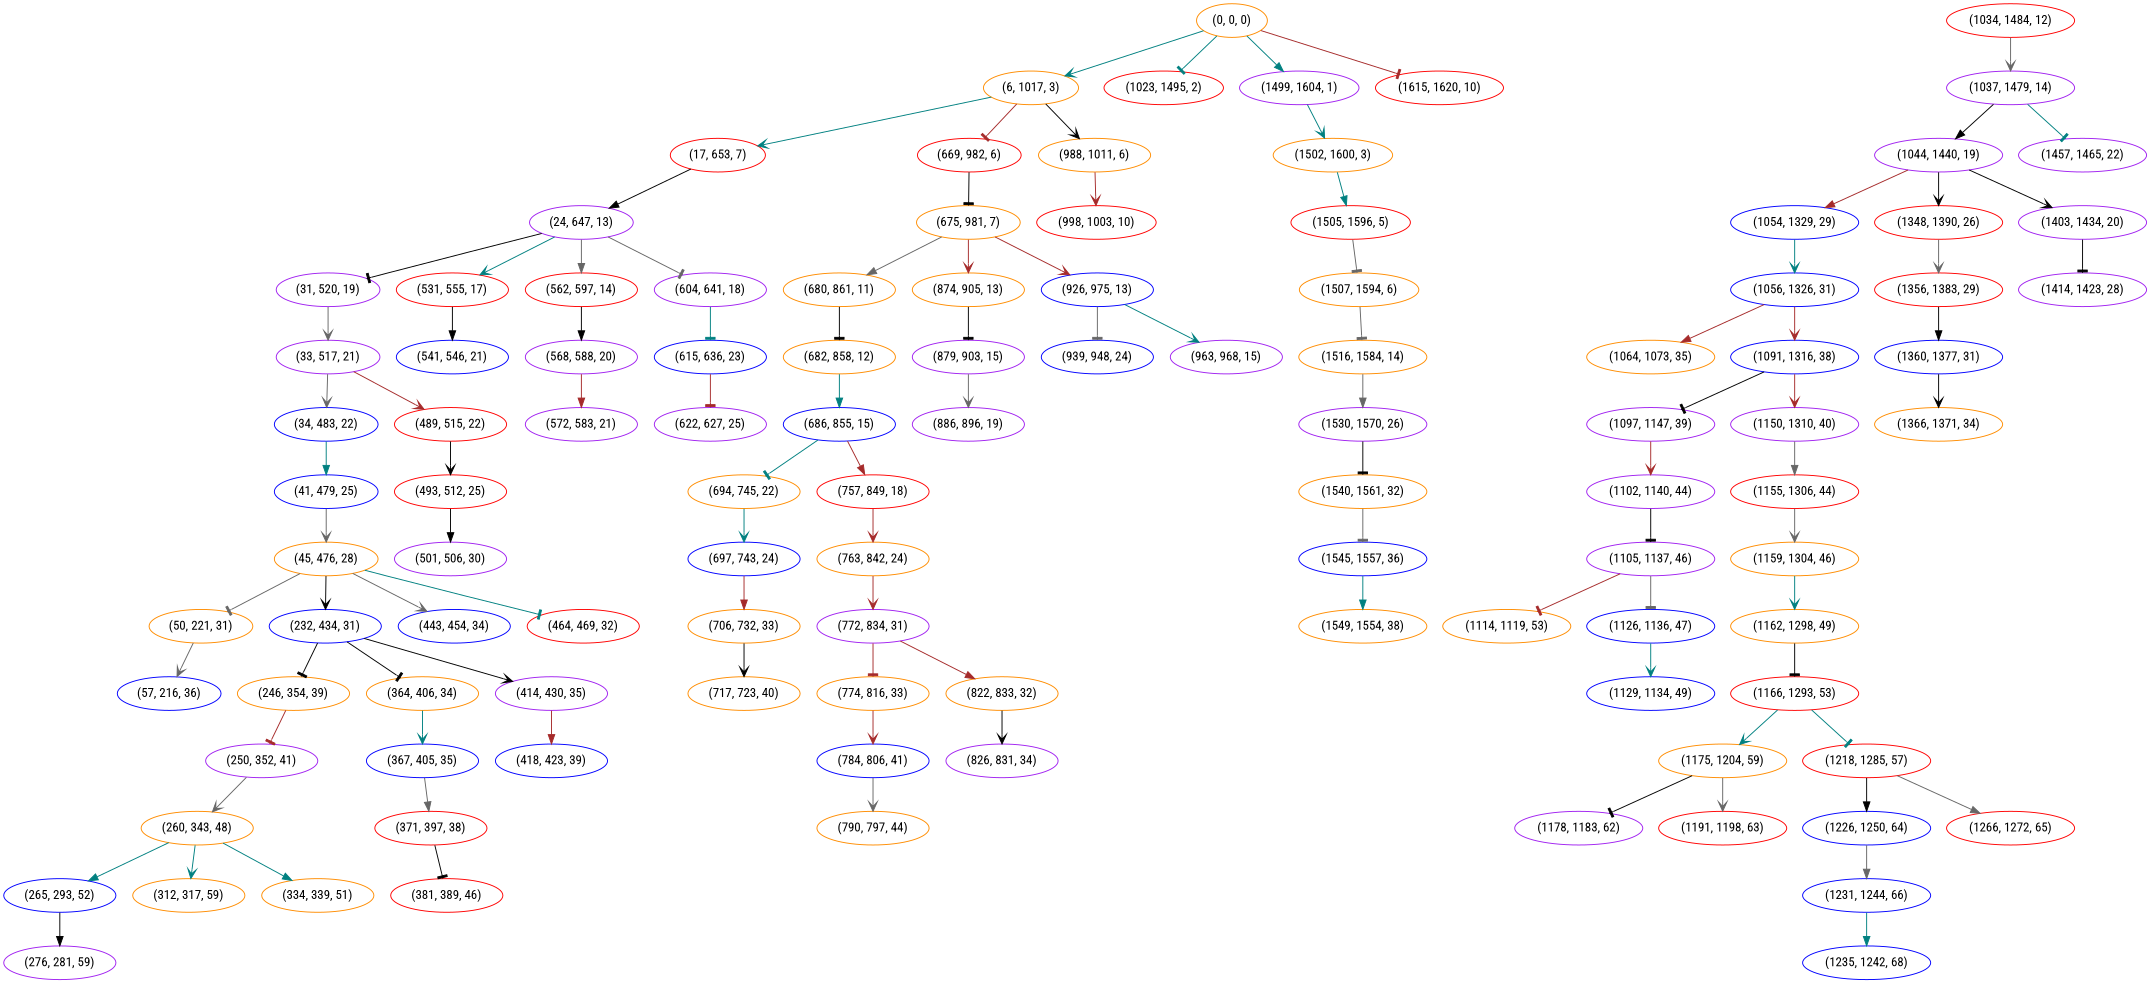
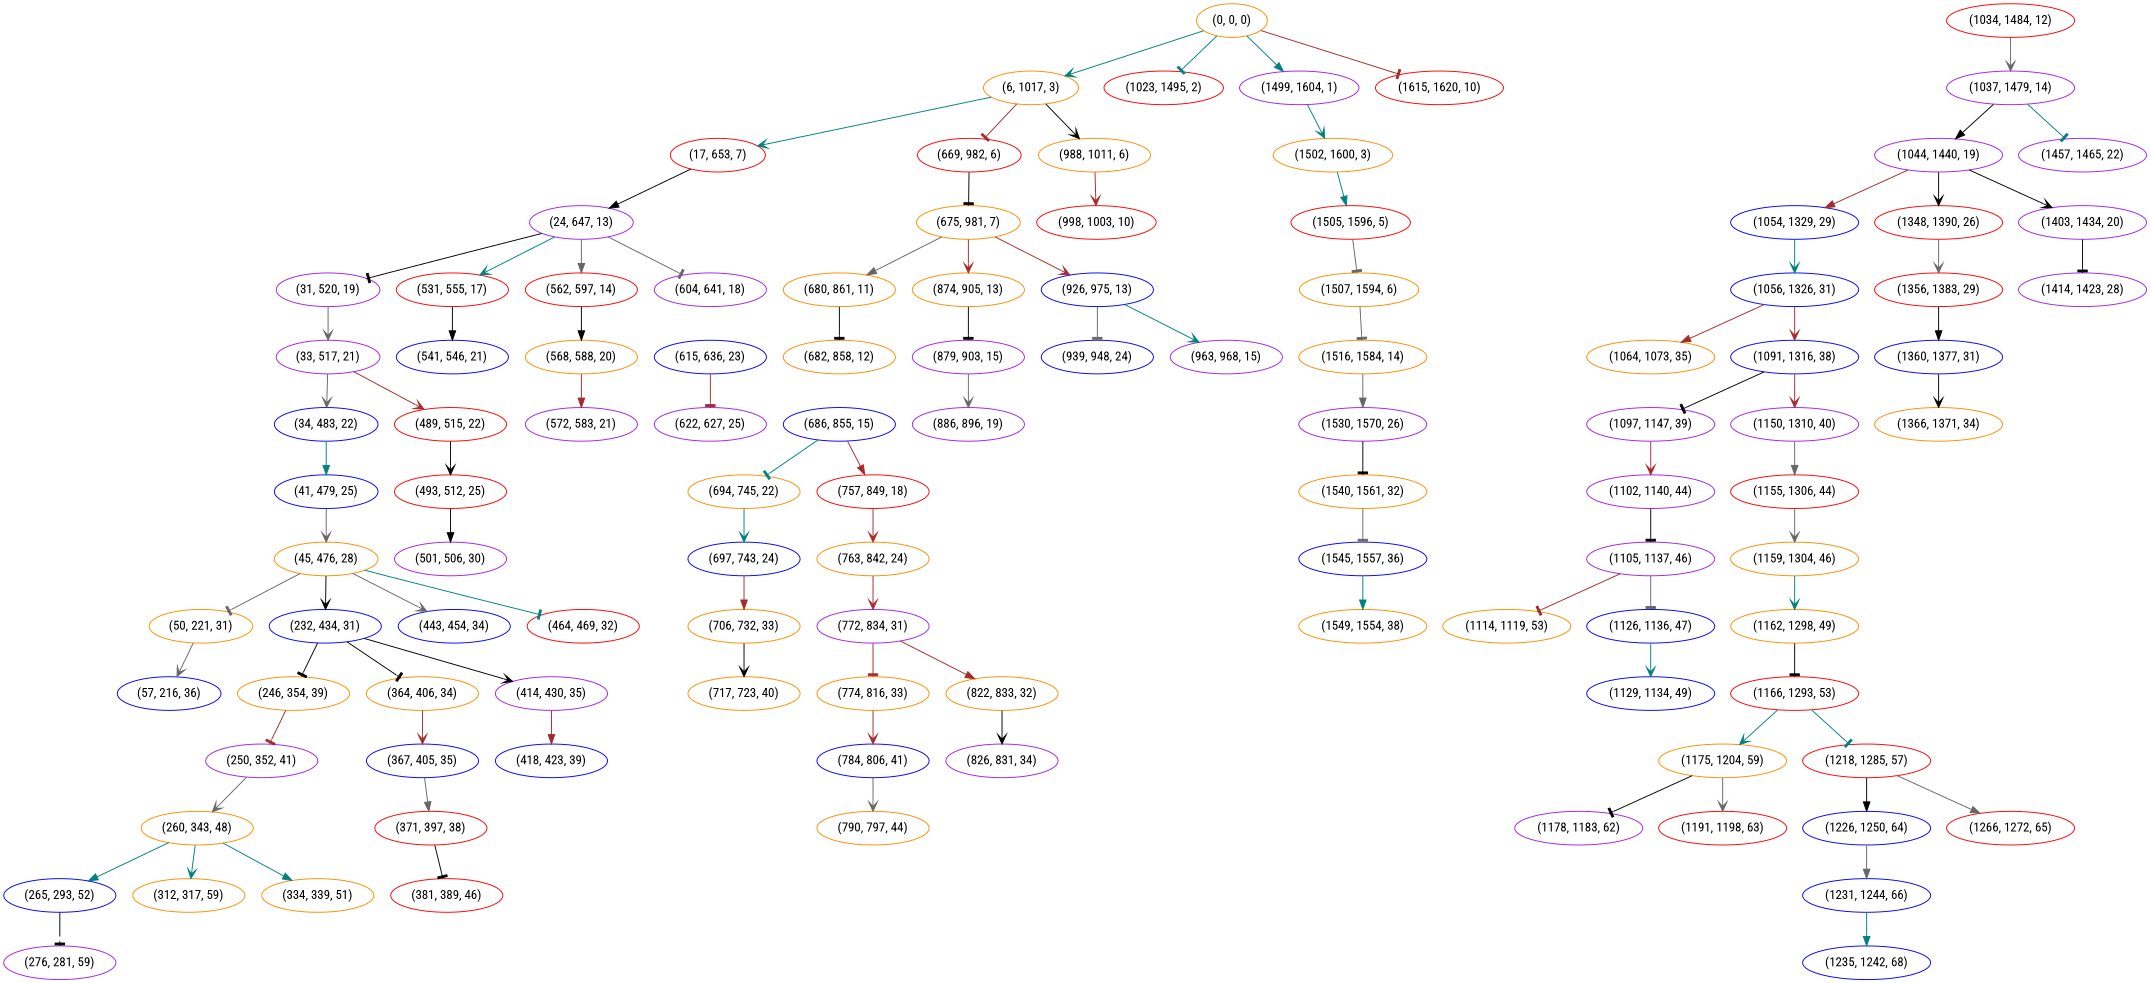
edge "(604, 641, 18)" -> "(615, 636, 23)": removed
node "(568, 588, 20)": color purple -> darkorange
edge "(682, 858, 12)" -> "(686, 855, 15)": removed
edge "(364, 406, 34)" -> "(367, 405, 35)": color teal -> brown
edge "(265, 293, 52)" -> "(276, 281, 59)": arrowhead normal -> tee
